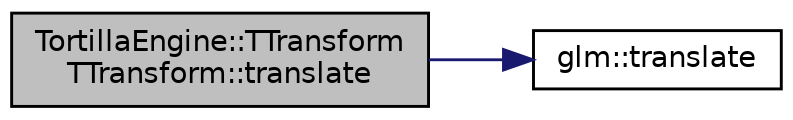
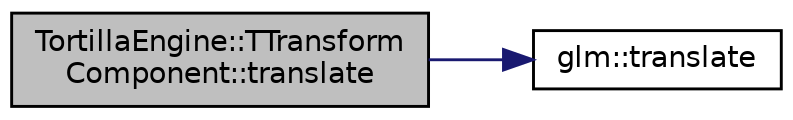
node "TortillaEngine::TTransform TTransform::translate": label "TortillaEngine::TTransform TTransform::translate" -> "TortillaEngine::TTransform Component::translate"
